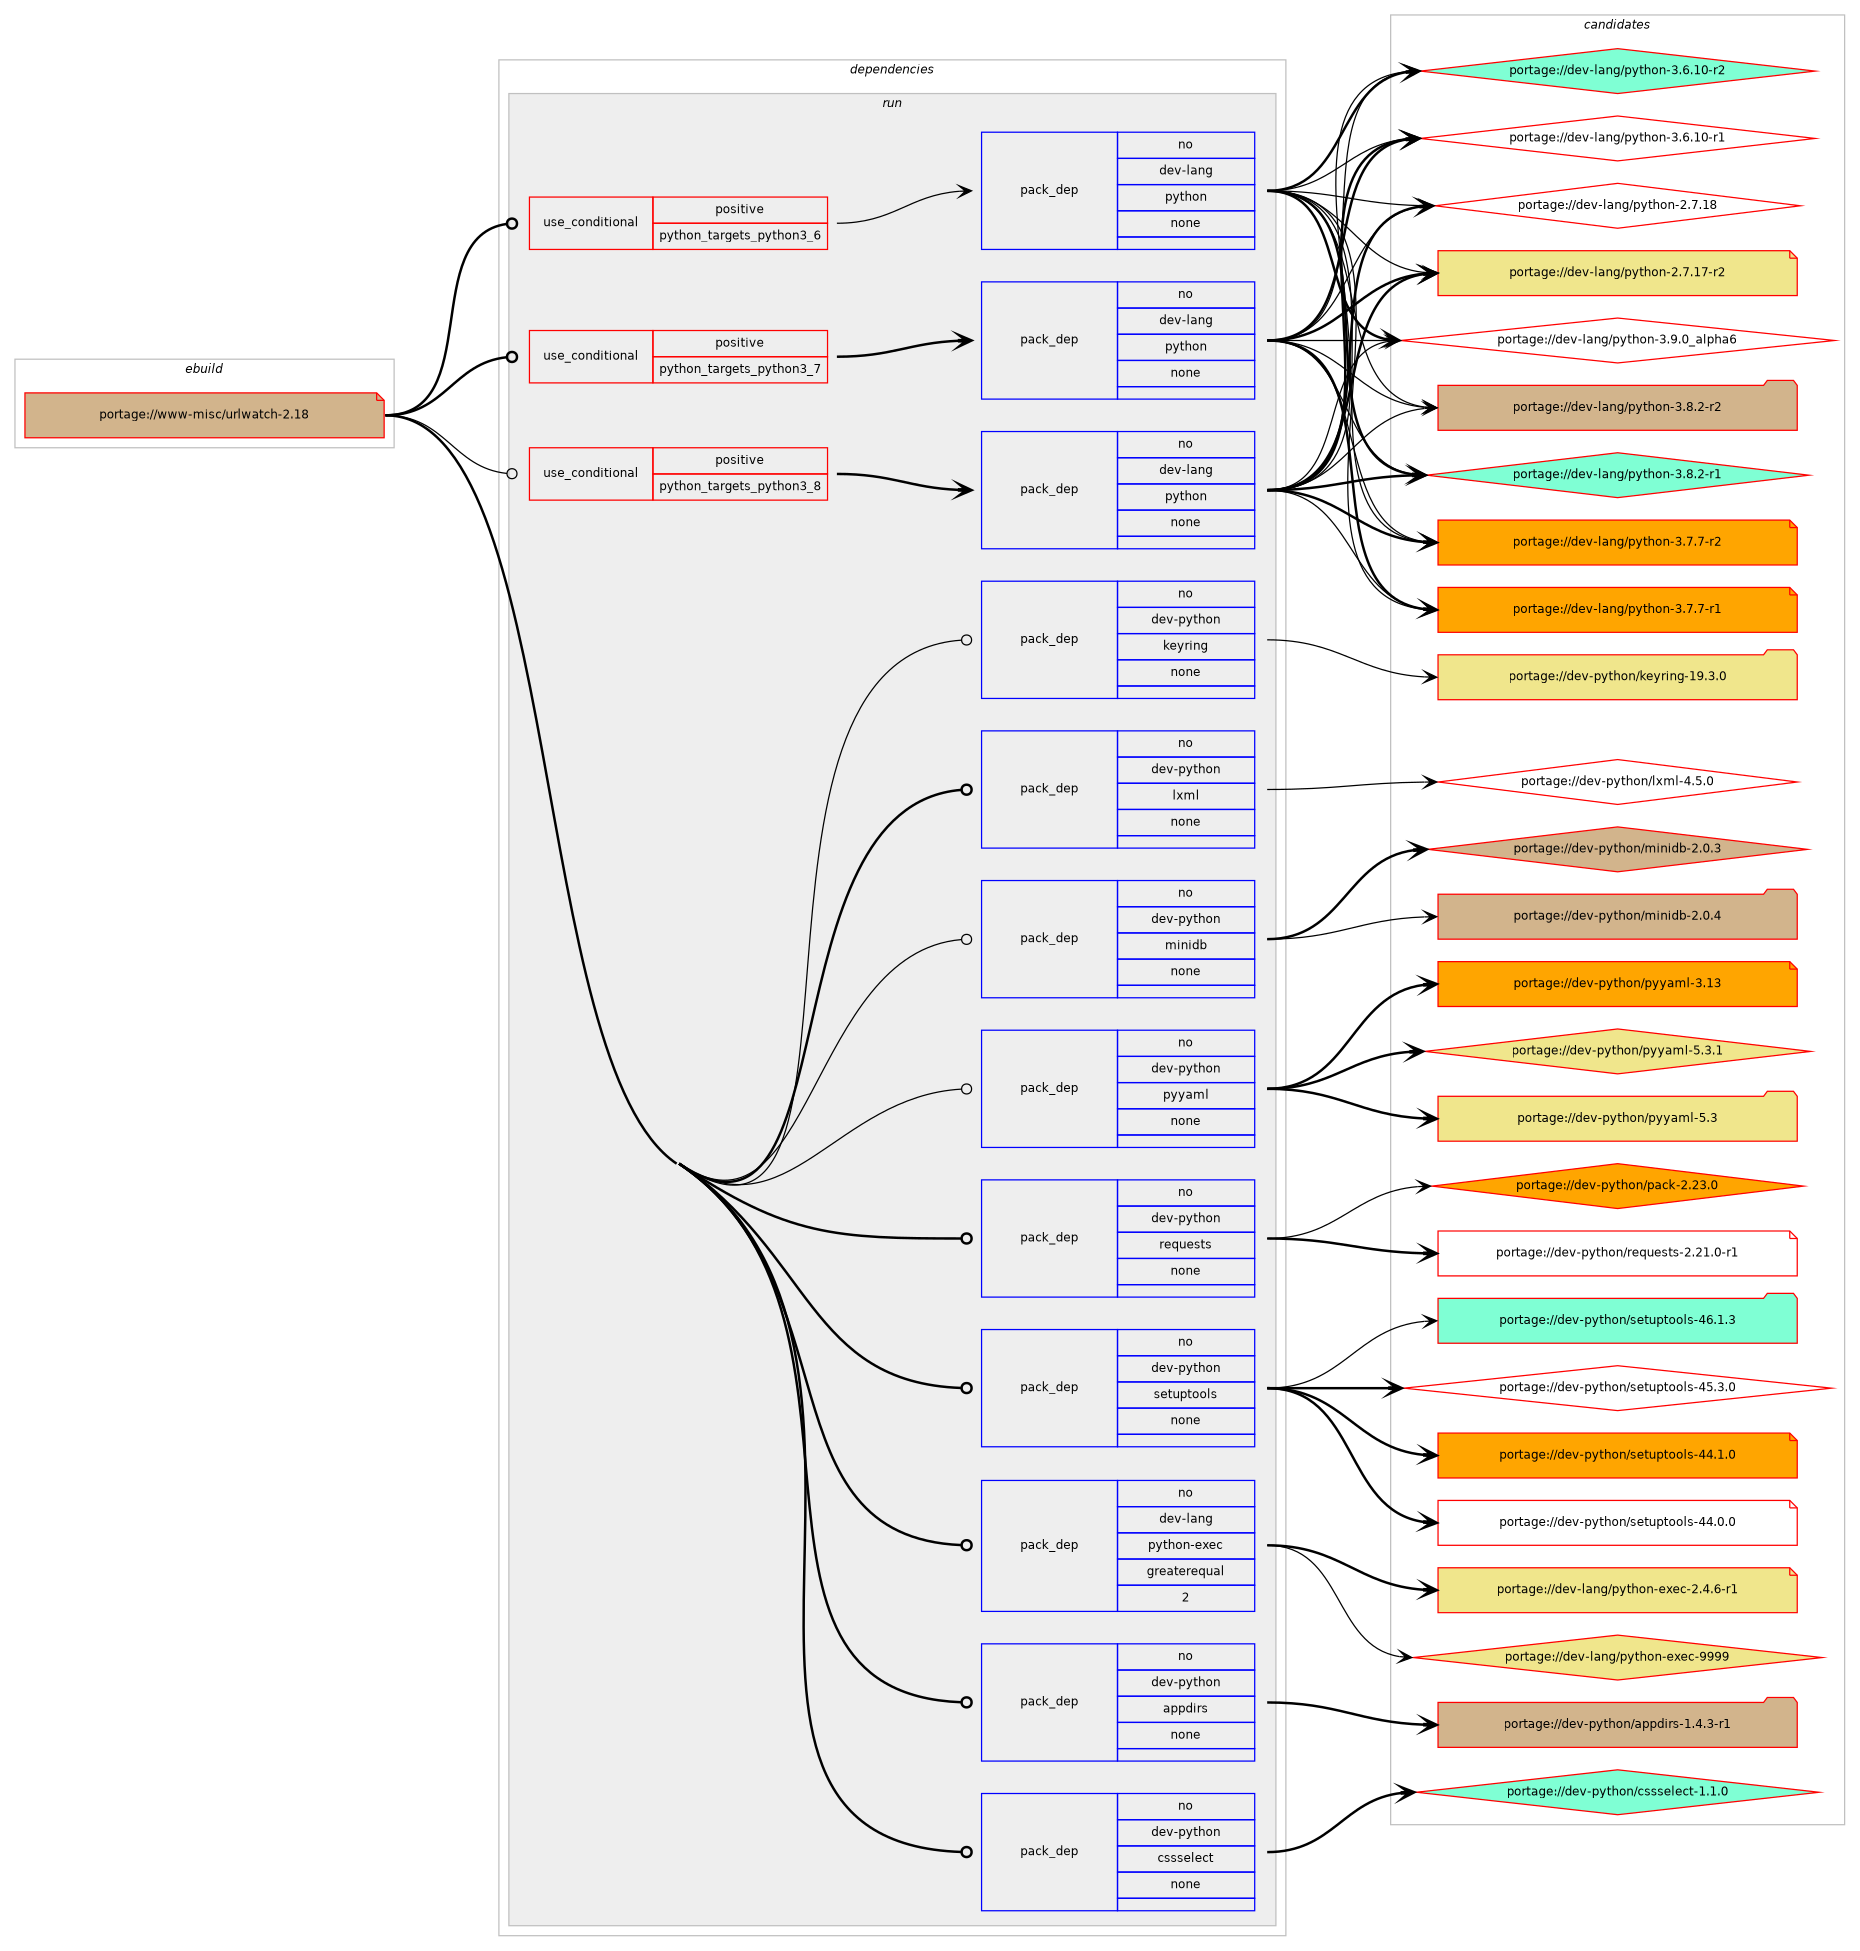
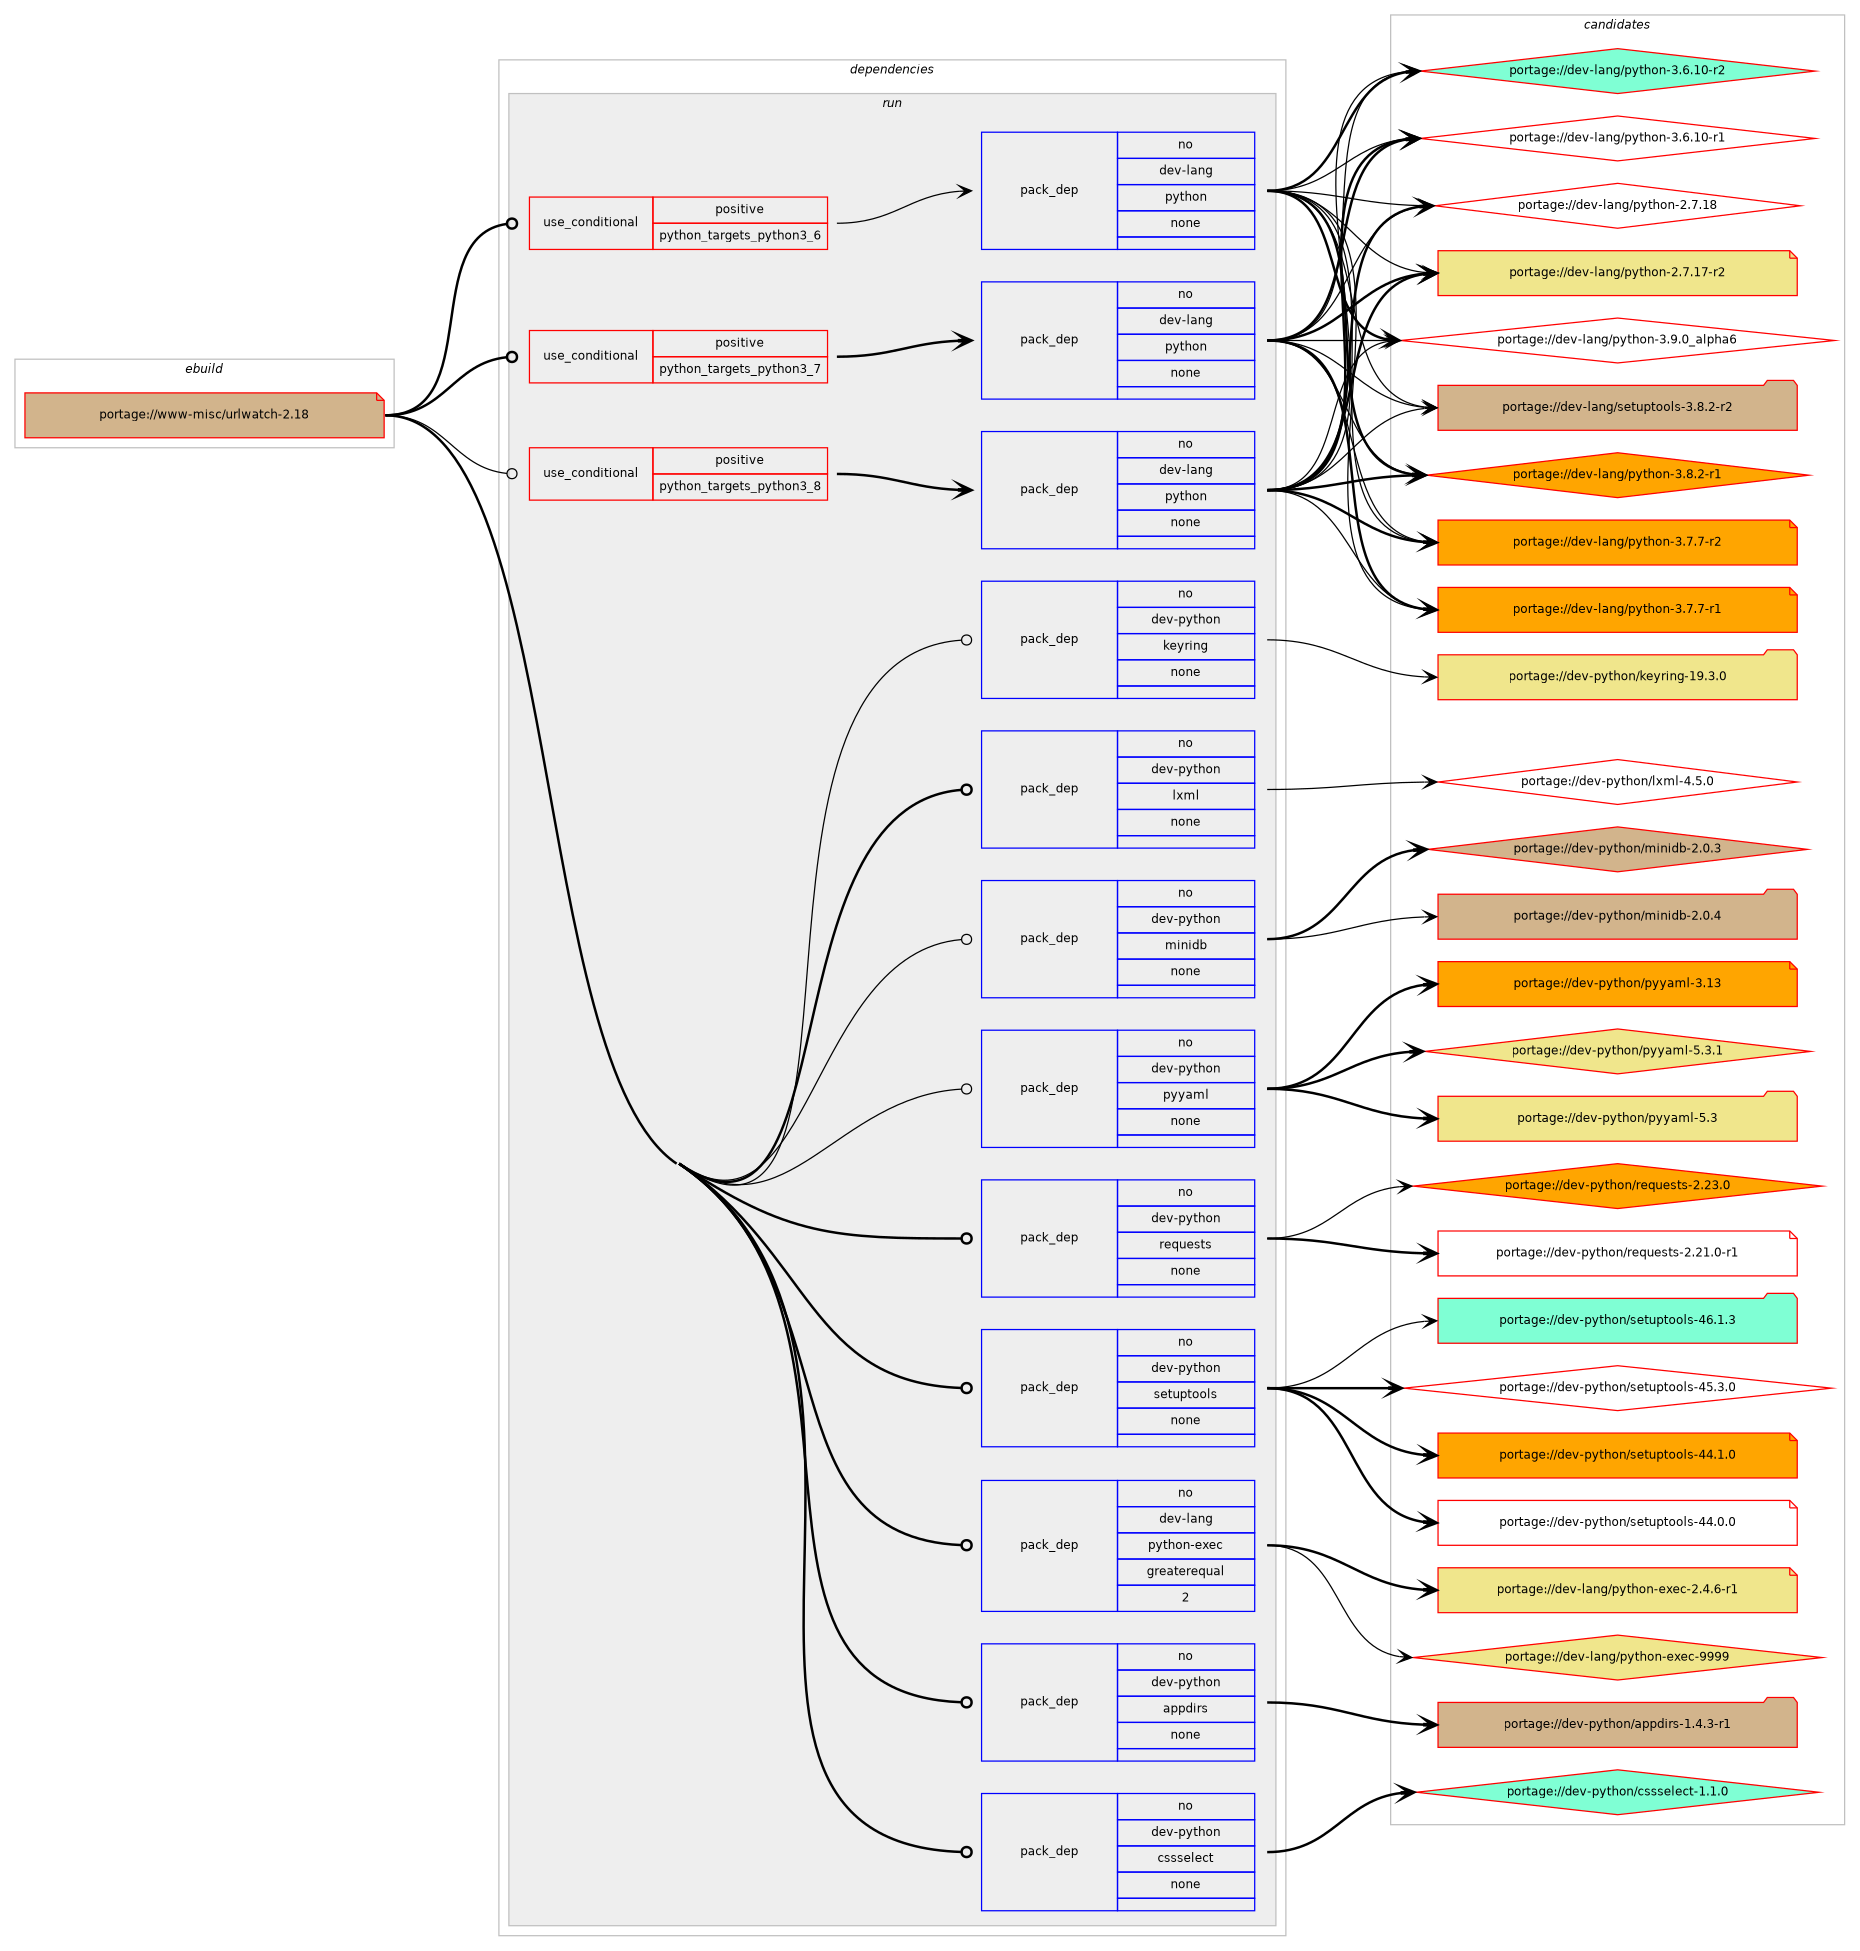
node "portage://dev-lang/python-3.8.2-r2": label "portage://dev-lang/python-3.8.2-r2" -> "portage://dev-lang/setuptools-3.8.2-r2"
node "portage://dev-lang/python-3.8.2-r1": fillcolor aquamarine -> orange
node "portage://dev-python/pack-2.23.0": label "portage://dev-python/pack-2.23.0" -> "portage://dev-python/requests-2.23.0"
